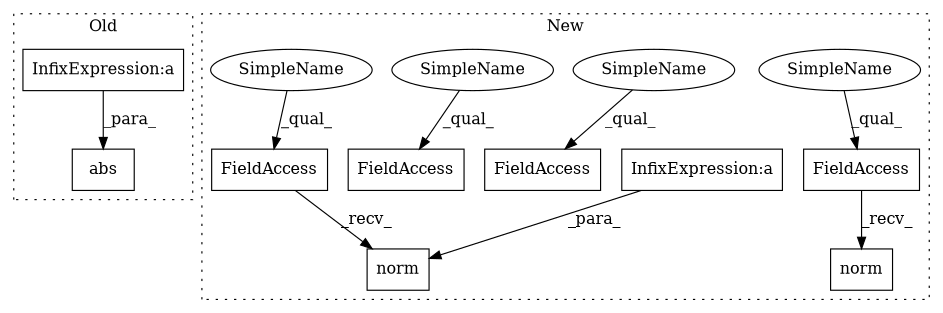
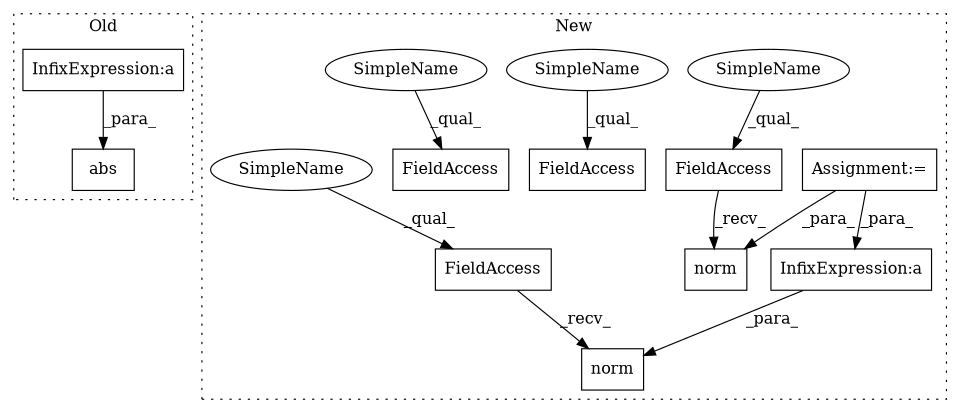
node "Assignment:=": added
